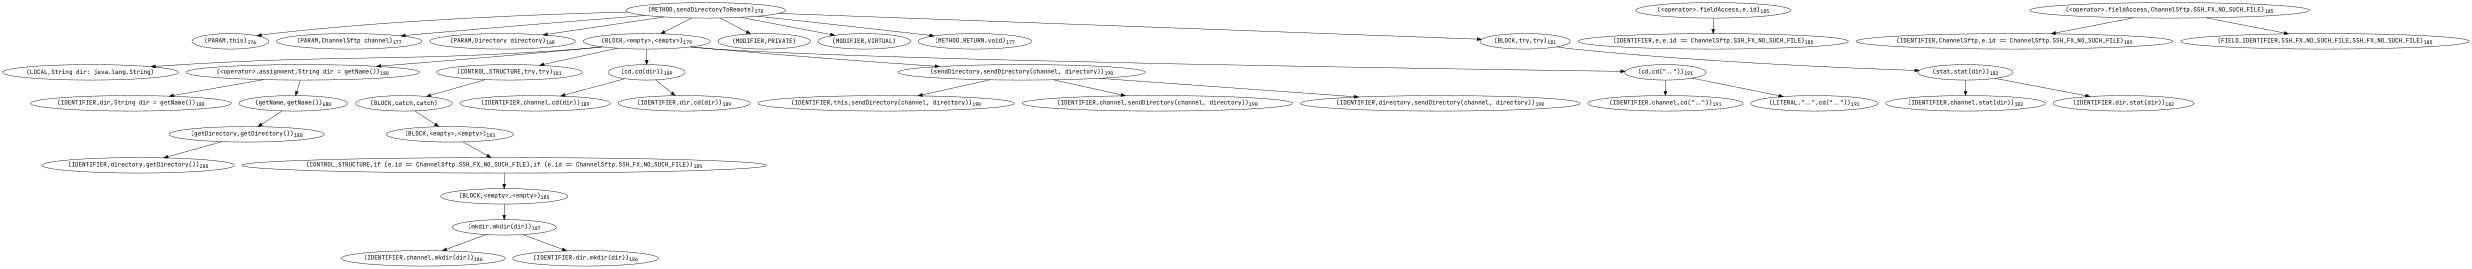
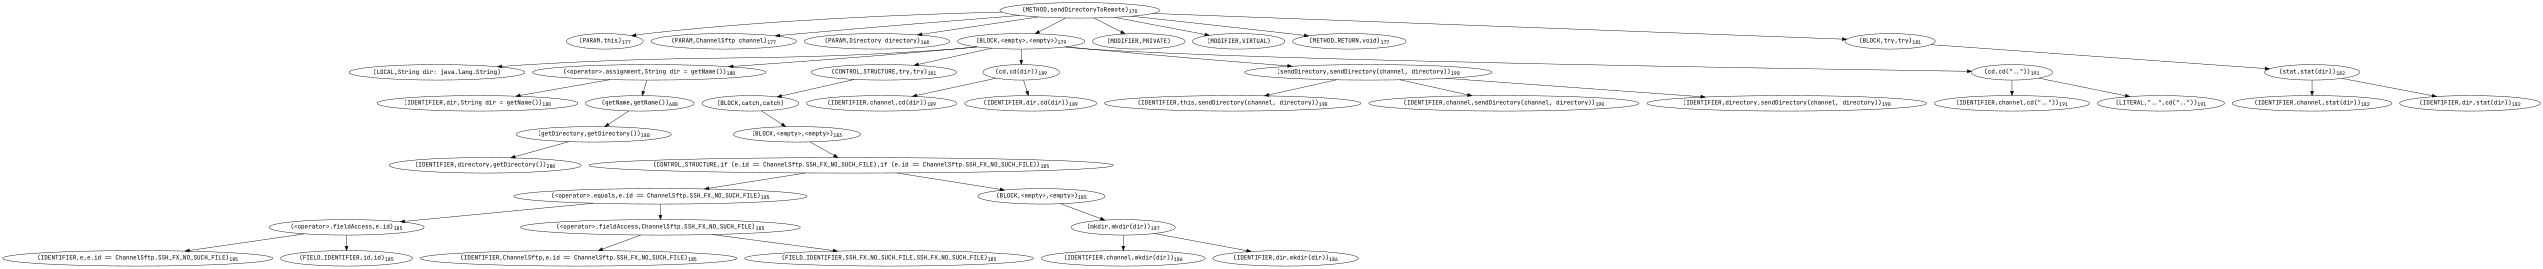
node "(PARAM,this)": text "176" -> "177"
node "(<operator>.equals,e.id == ChannelSftp.SSH_FX_NO_SUCH_FILE)": added
node "(FIELD_IDENTIFIER,id,id)": added
